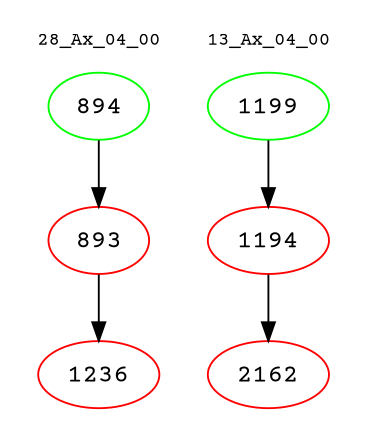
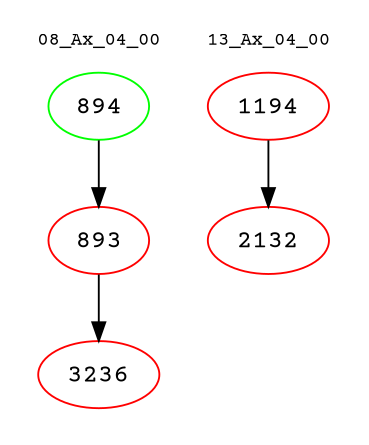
cluster "28_Ax_04_00": label "28_Ax_04_00" -> "08_Ax_04_00"
node "1199": removed
node "1236": label "1236" -> "3236"
node "2162": label "2162" -> "2132"
